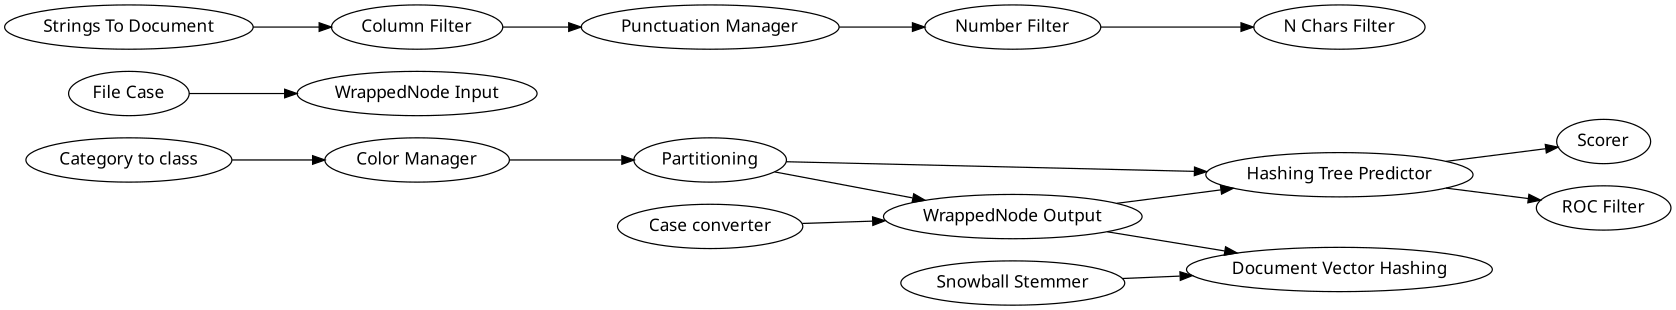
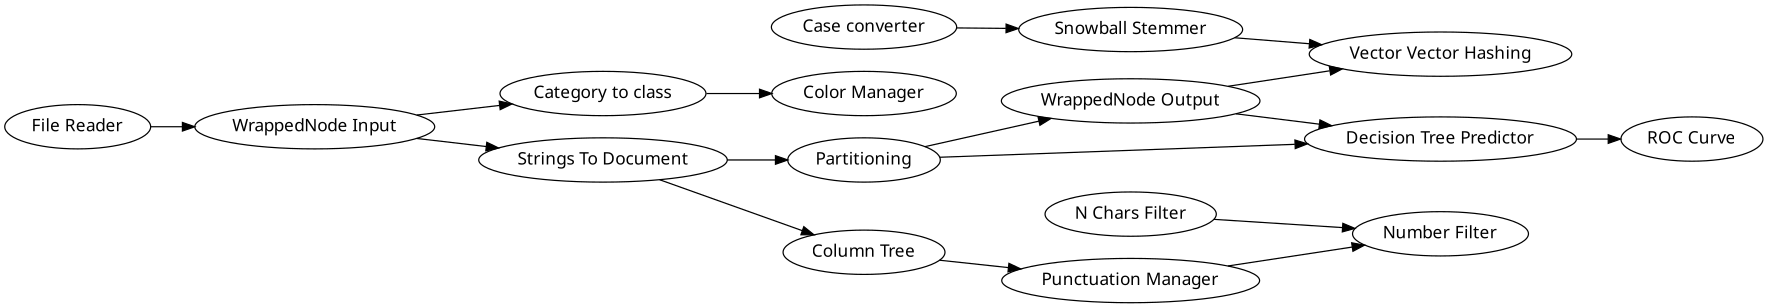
node "Column Filter": label "Column Filter" -> "Column Tree"
edge "Number Filter" -> "N Chars Filter": reversed
node "File Case": label "File Case" -> "File Reader"
edge "WrappedNode Input" -> "Category to class": added
node "Scorer": removed
edge "WrappedNode Input" -> "Strings To Document": added
edge "Color Manager" -> "Partitioning": now "Strings To Document" -> "Partitioning"
node "Hashing Tree Predictor": label "Hashing Tree Predictor" -> "Decision Tree Predictor"
node "ROC Filter": label "ROC Filter" -> "ROC Curve"
edge "Case converter" -> "WrappedNode Output": now "Case converter" -> "Snowball Stemmer"
node "Document Vector Hashing": label "Document Vector Hashing" -> "Vector Vector Hashing"
